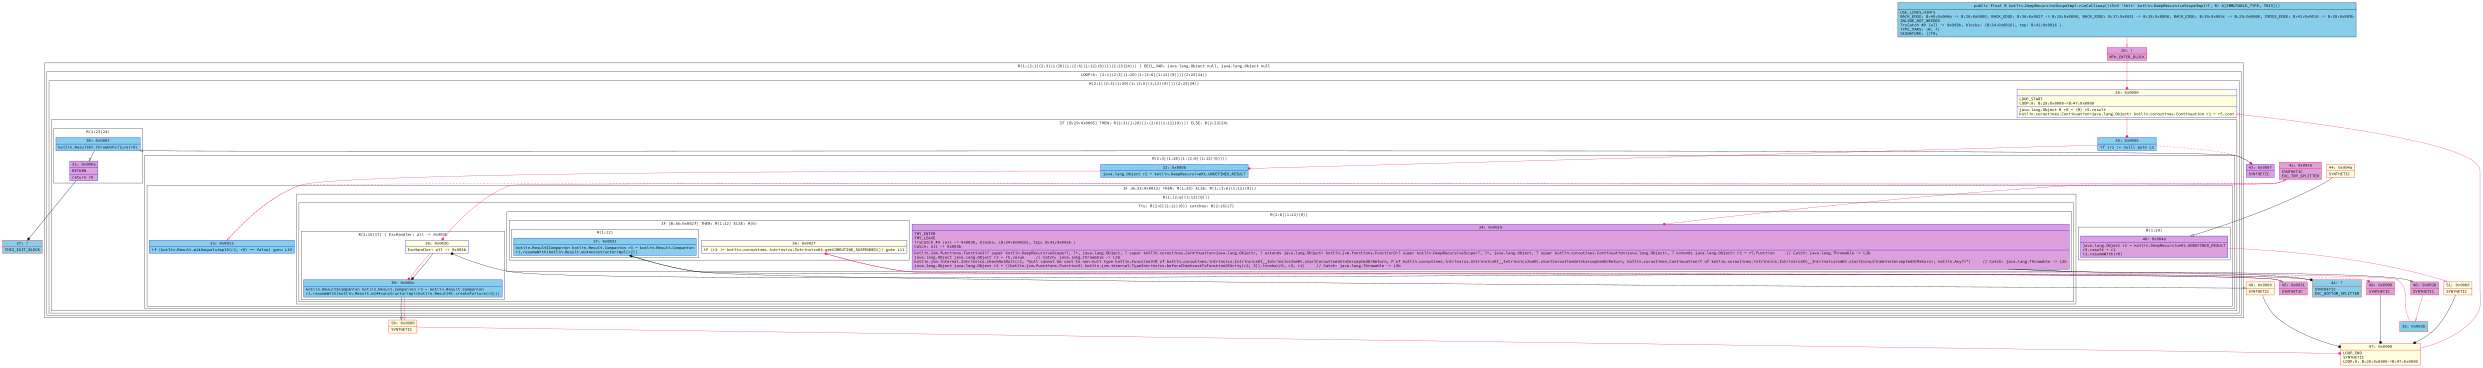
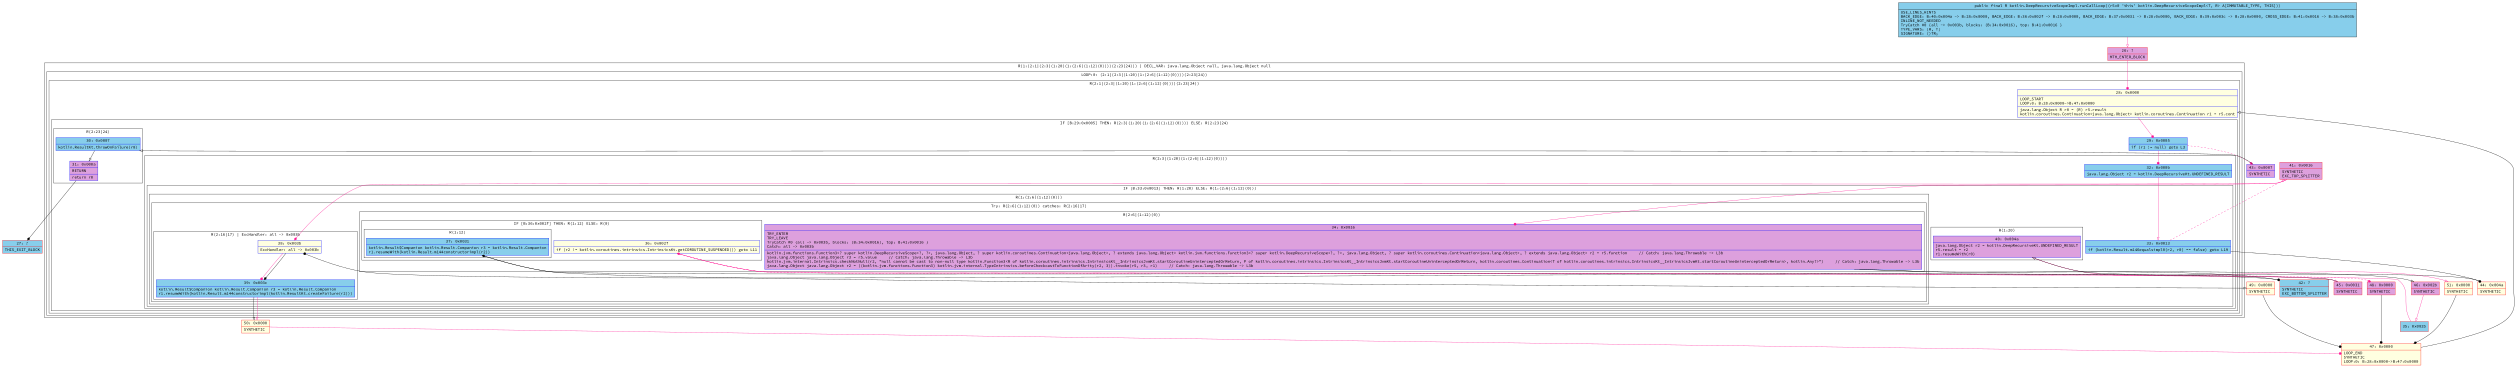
edge "47: 0x0000" -> "28: 0x0000": color deeppink -> black
edge "33: 0x0013" -> "44: 0x004a": added
